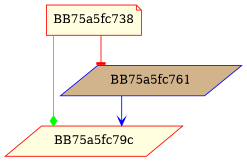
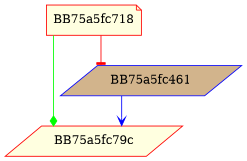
node "BB75a5fc738": label "BB75a5fc738" -> "BB75a5fc718"
node "BB75a5fc761": label "BB75a5fc761" -> "BB75a5fc461"
